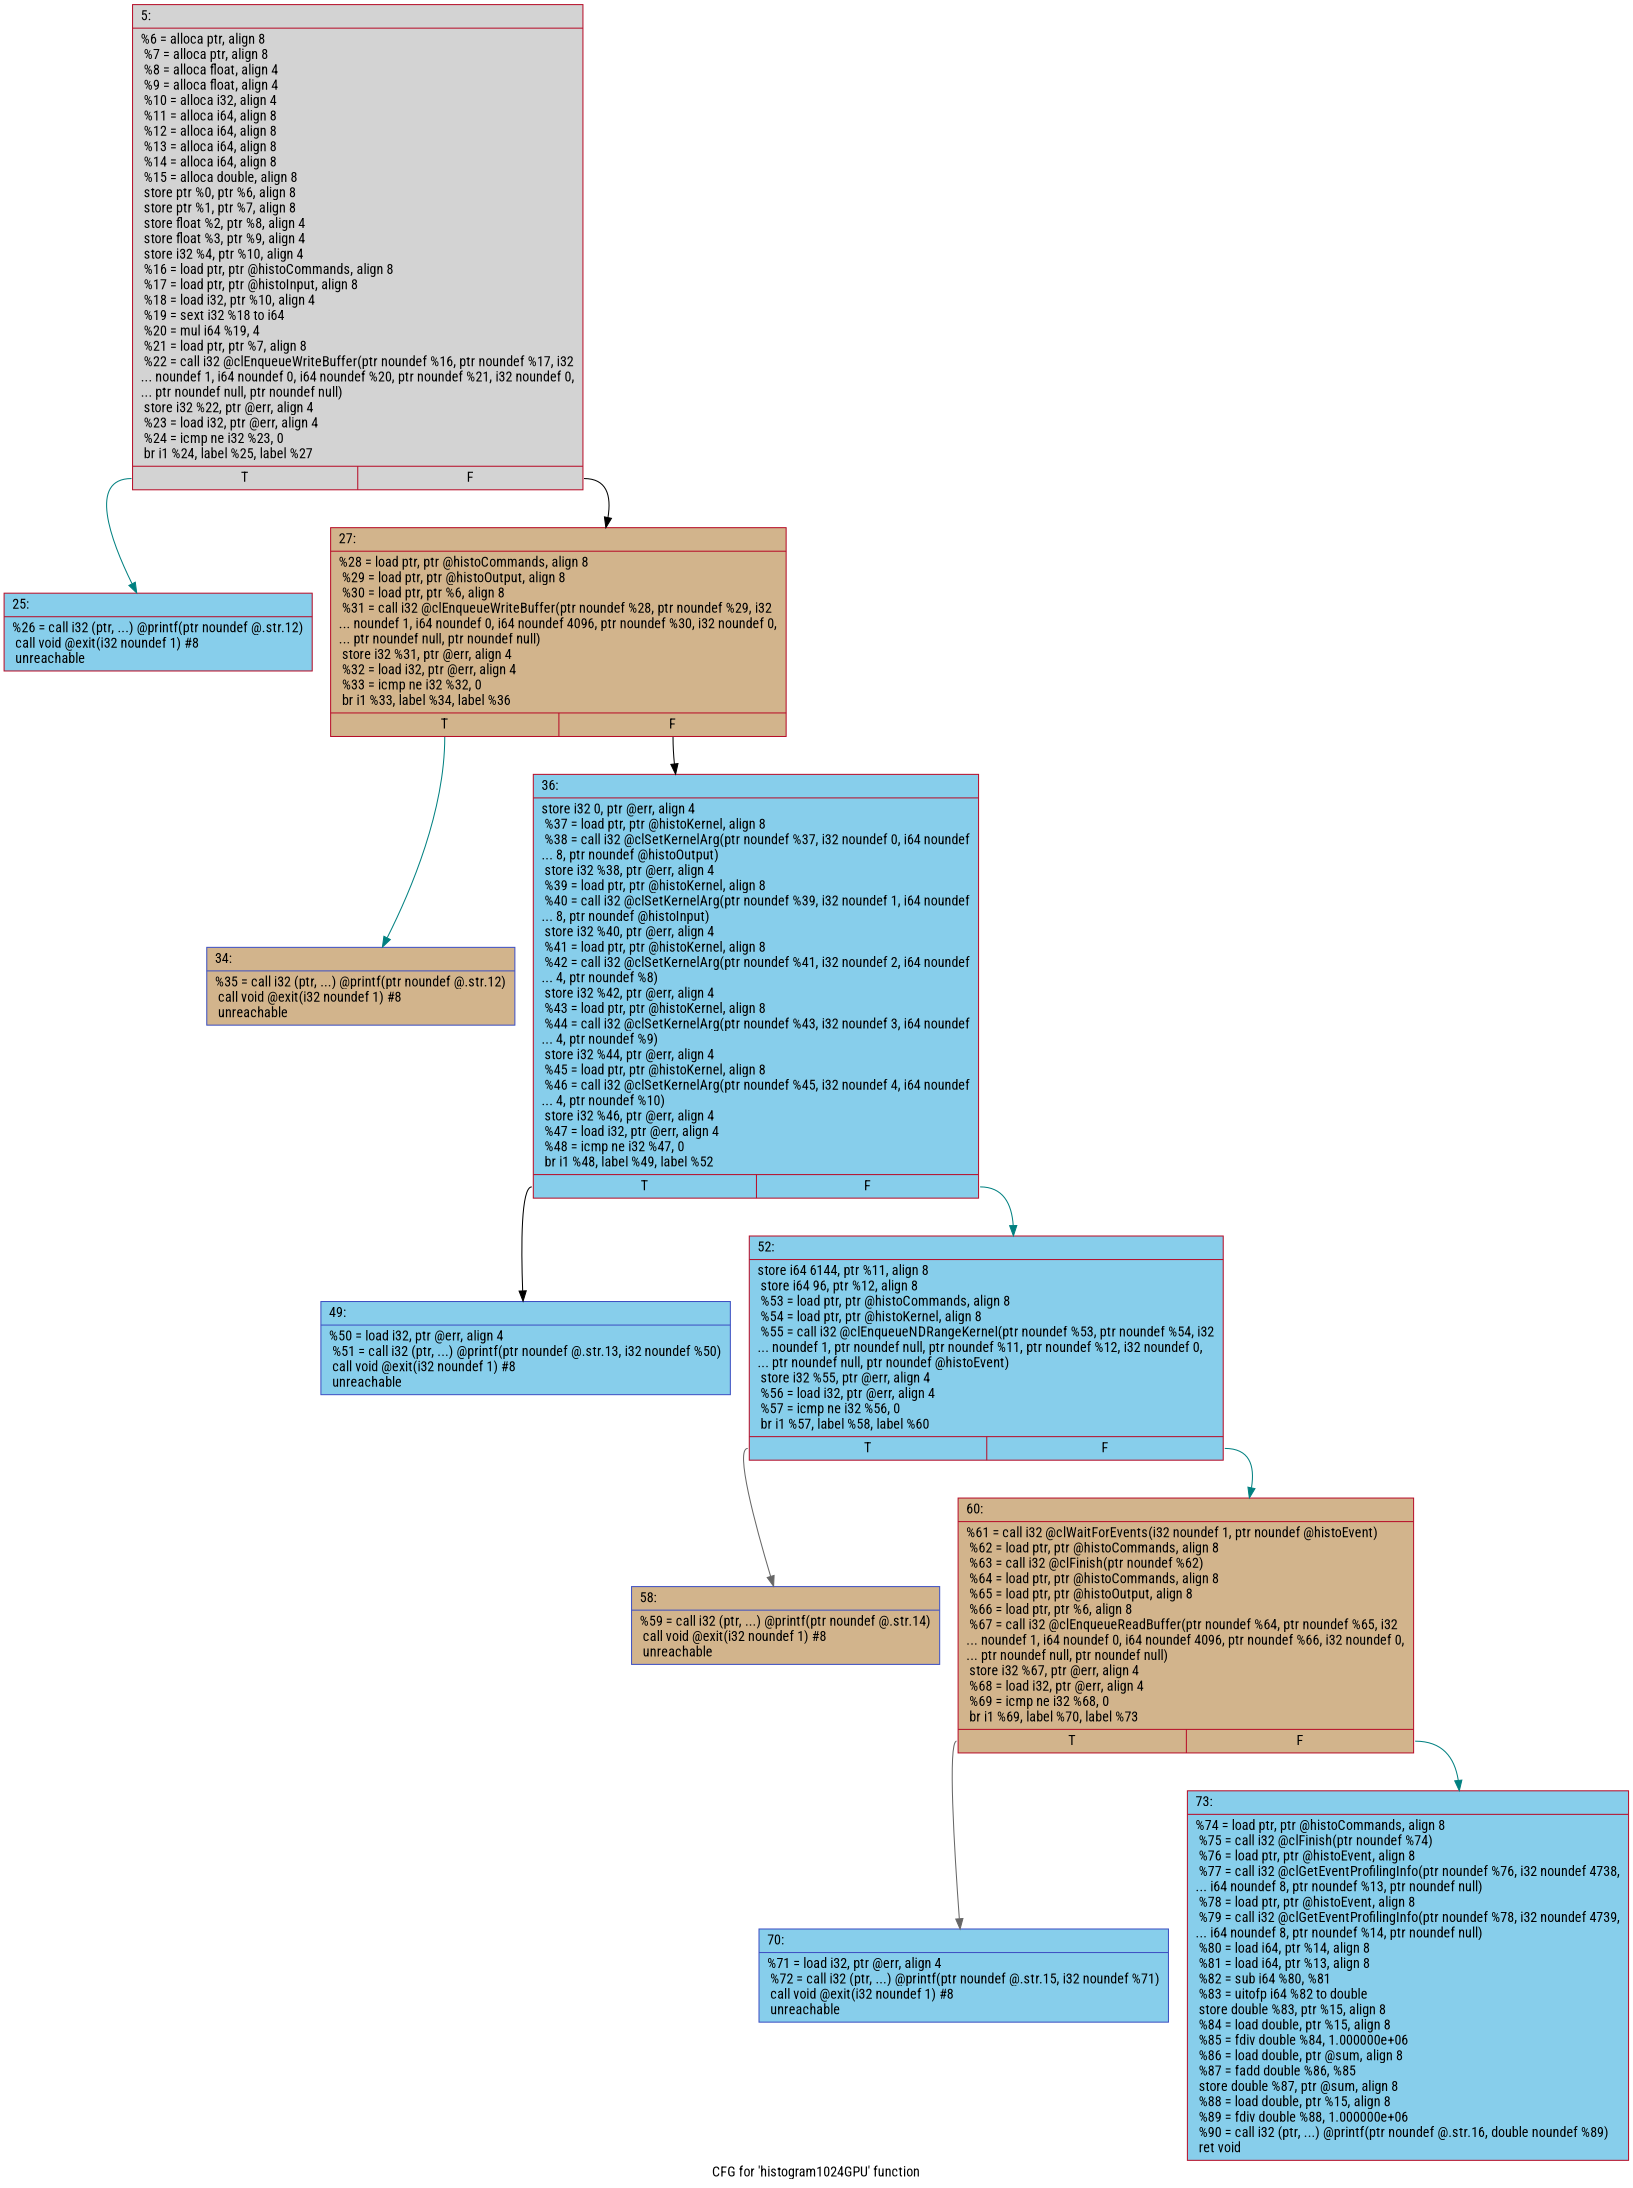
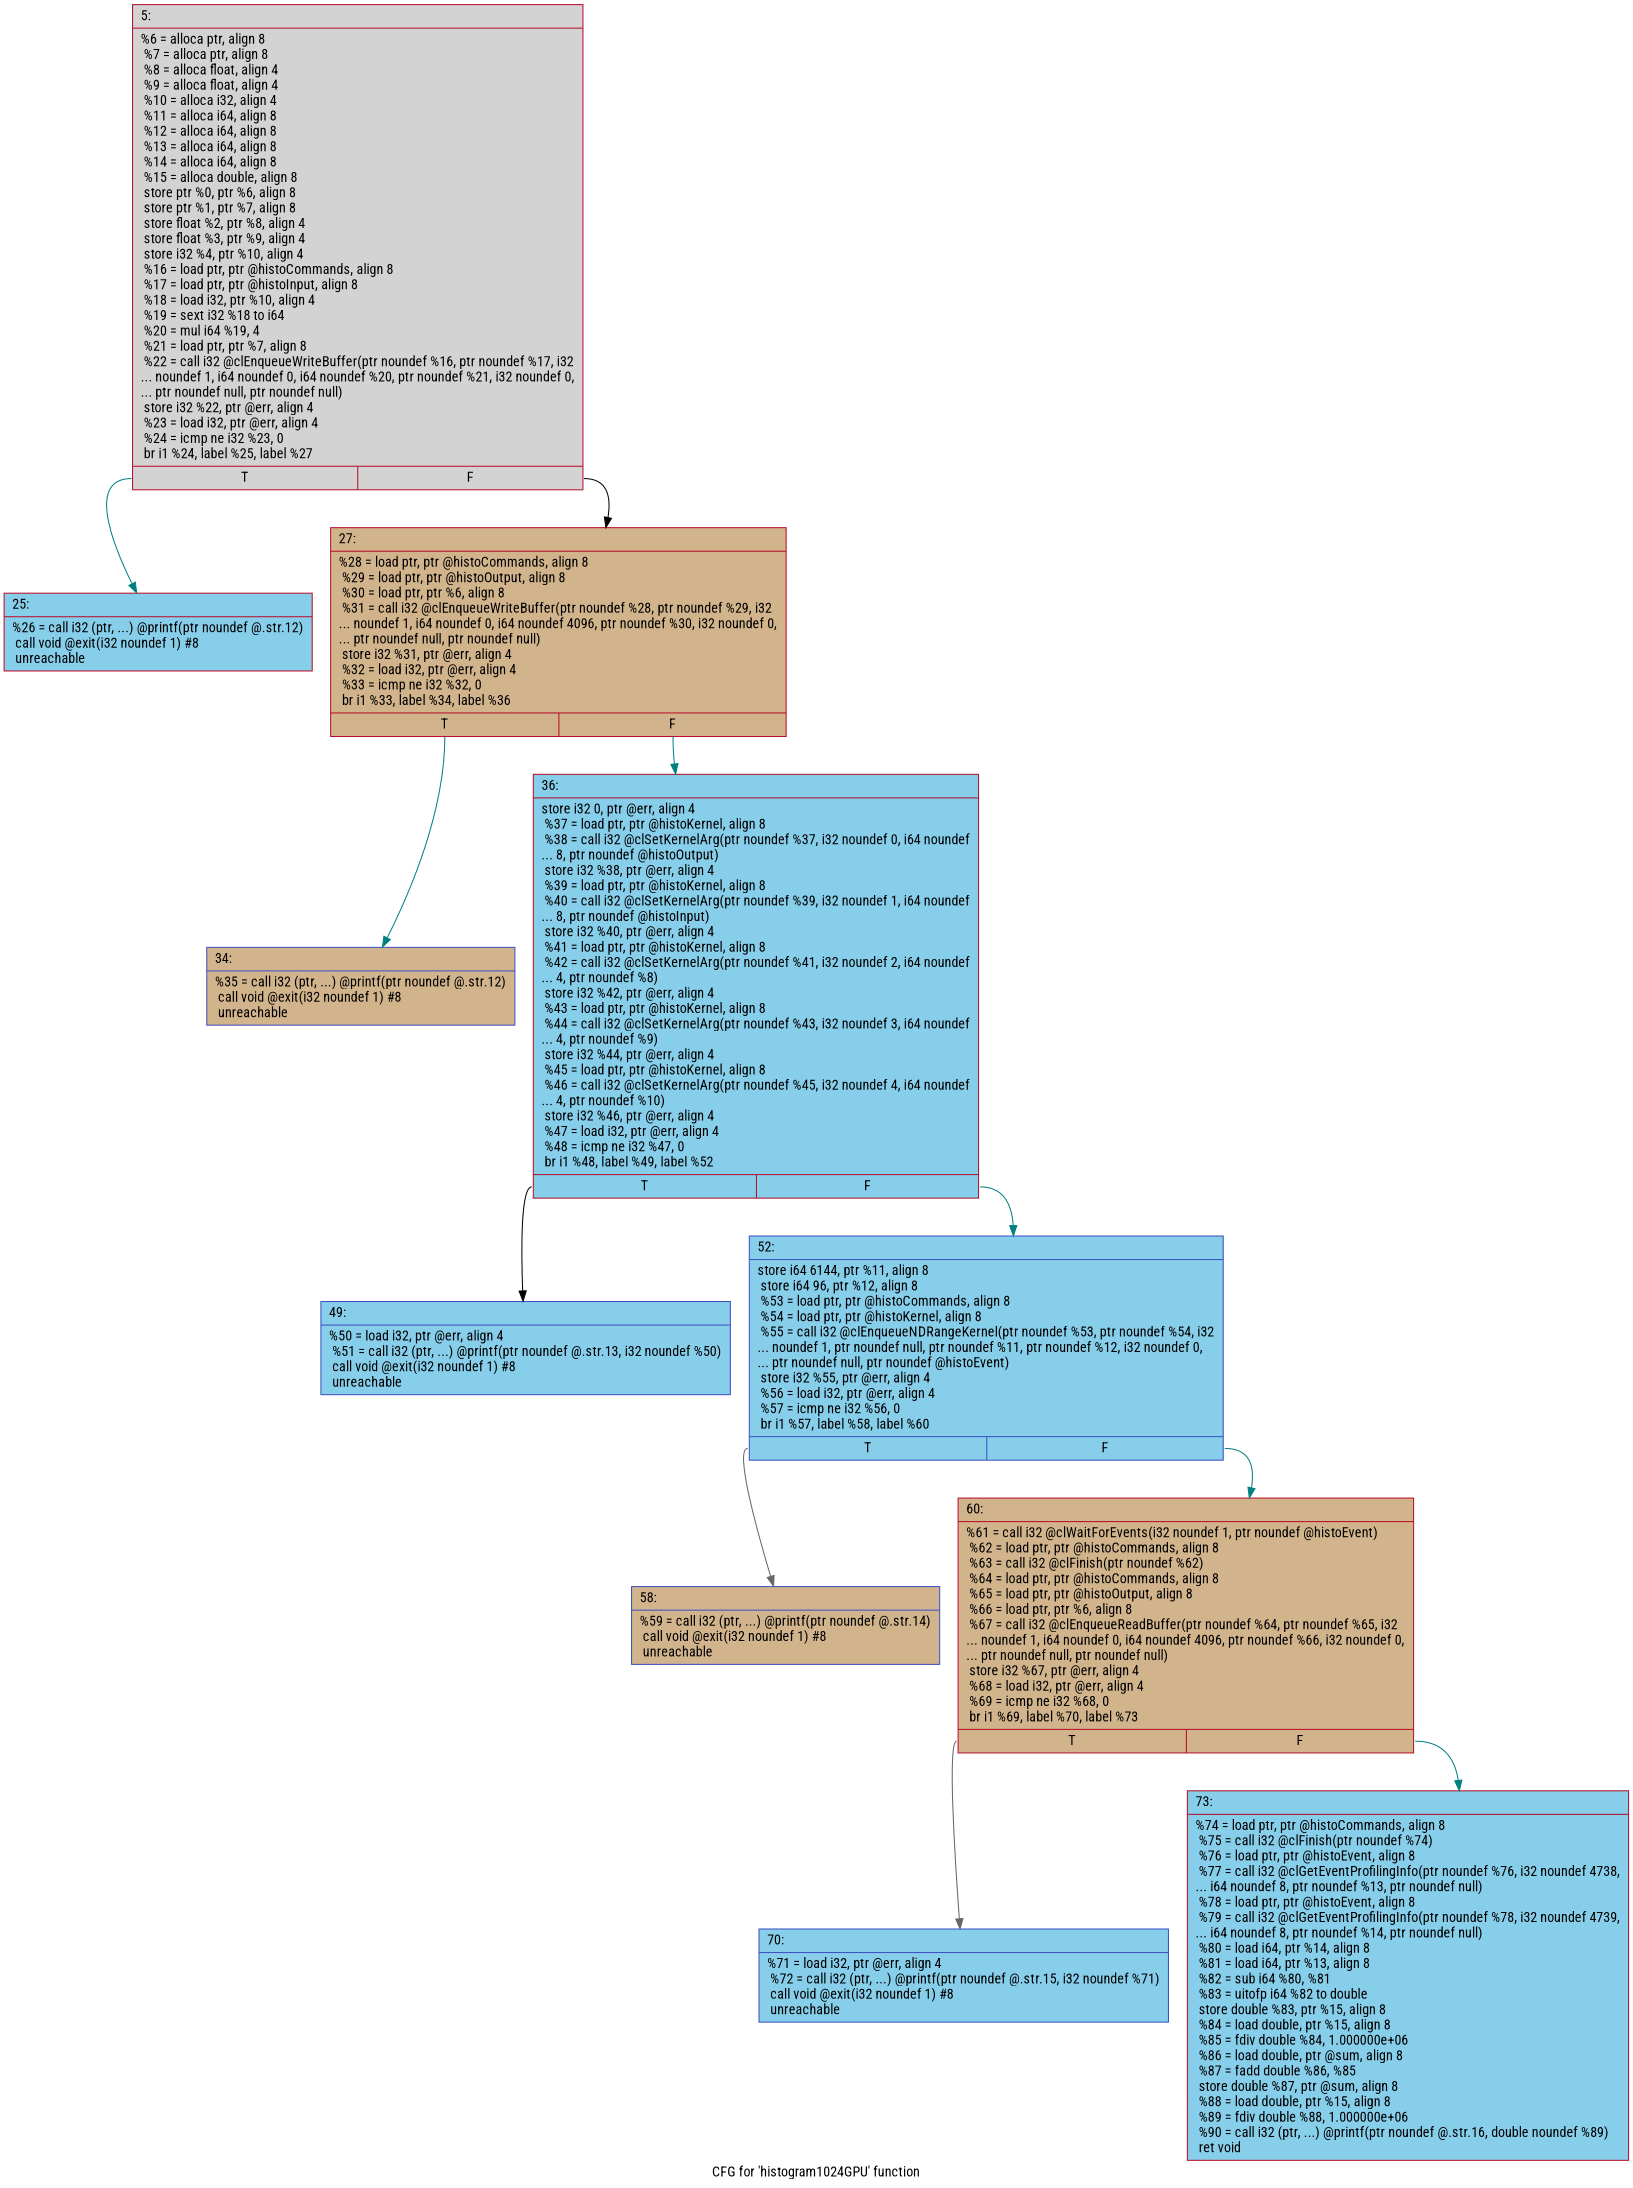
edge "27:" -> "36:": color black -> teal
node "52:": color #b70d28ff -> #3d50c3ff
